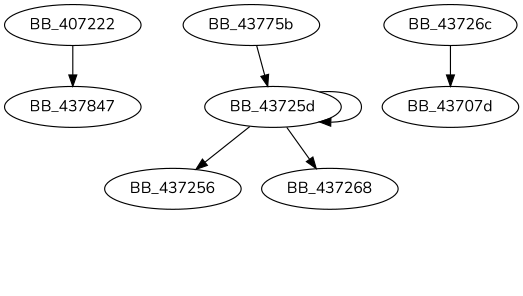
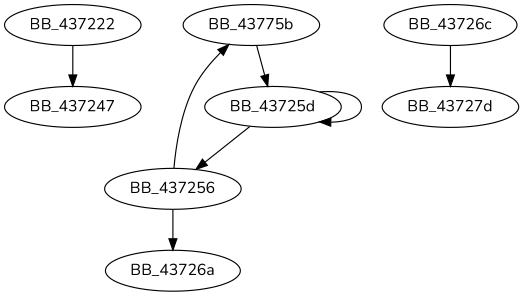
node "BB_407222": label "BB_407222" -> "BB_437222"
edge "BB_437256" -> "BB_43775b": added
node "BB_437847": label "BB_437847" -> "BB_437247"
node "BB_43707d": label "BB_43707d" -> "BB_43727d"
node "BB_437268": removed
node "BB_43726a": added
